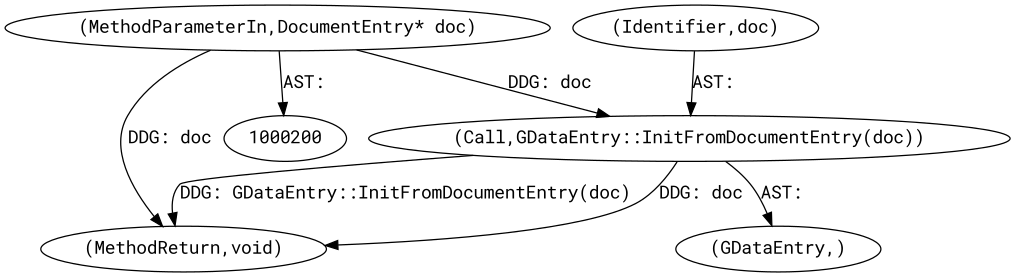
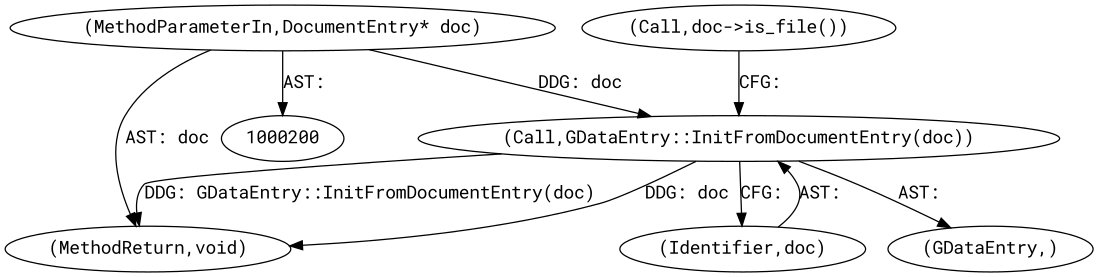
node "(Call,doc->is_file())": added
edge "(MethodParameterIn,DocumentEntry* doc)" -> "(MethodReturn,void)": label "DDG: doc" -> "AST: doc"
edge "(Call,GDataEntry::InitFromDocumentEntry(doc))" -> "(Identifier,doc)": added, label "CFG:"
